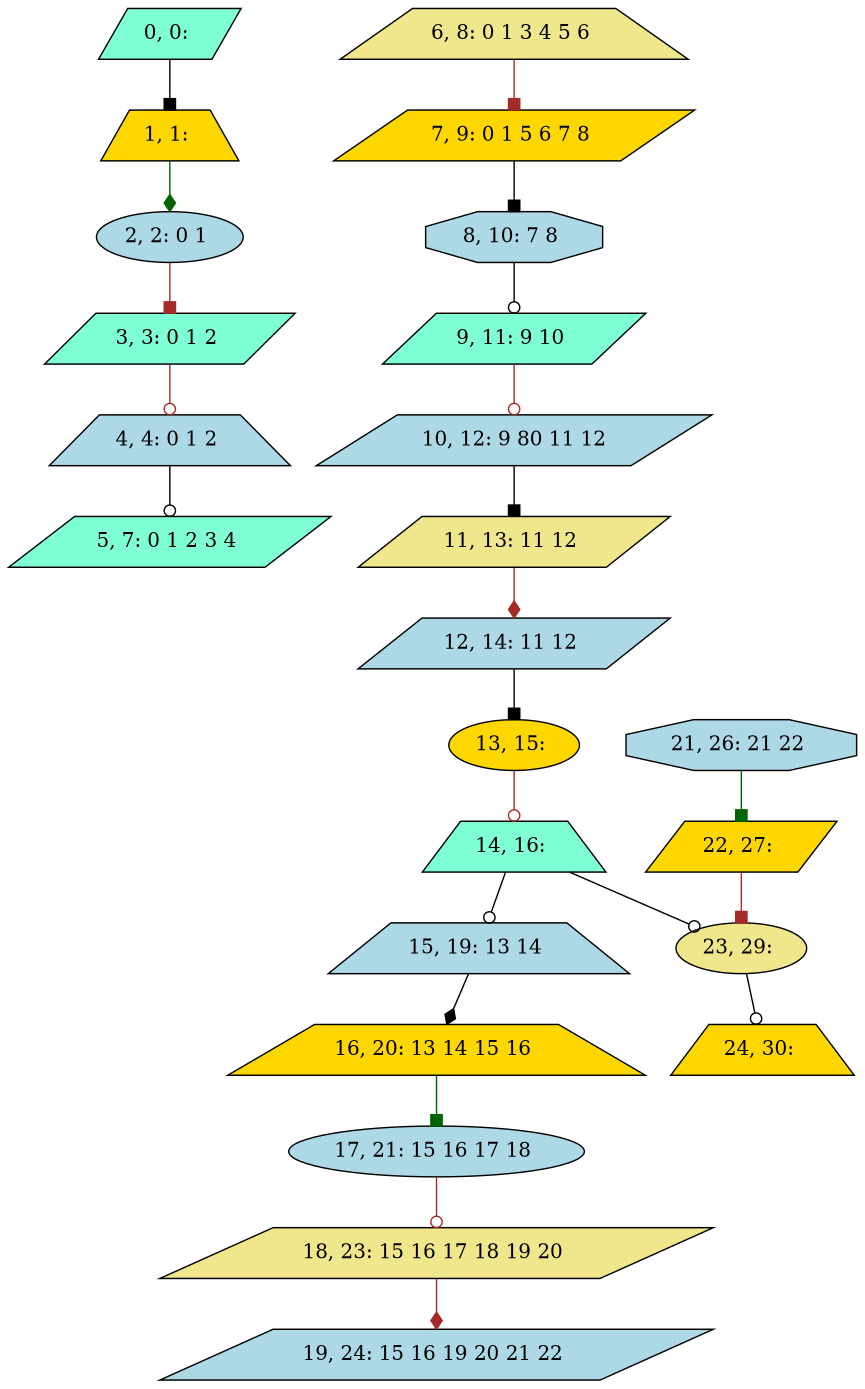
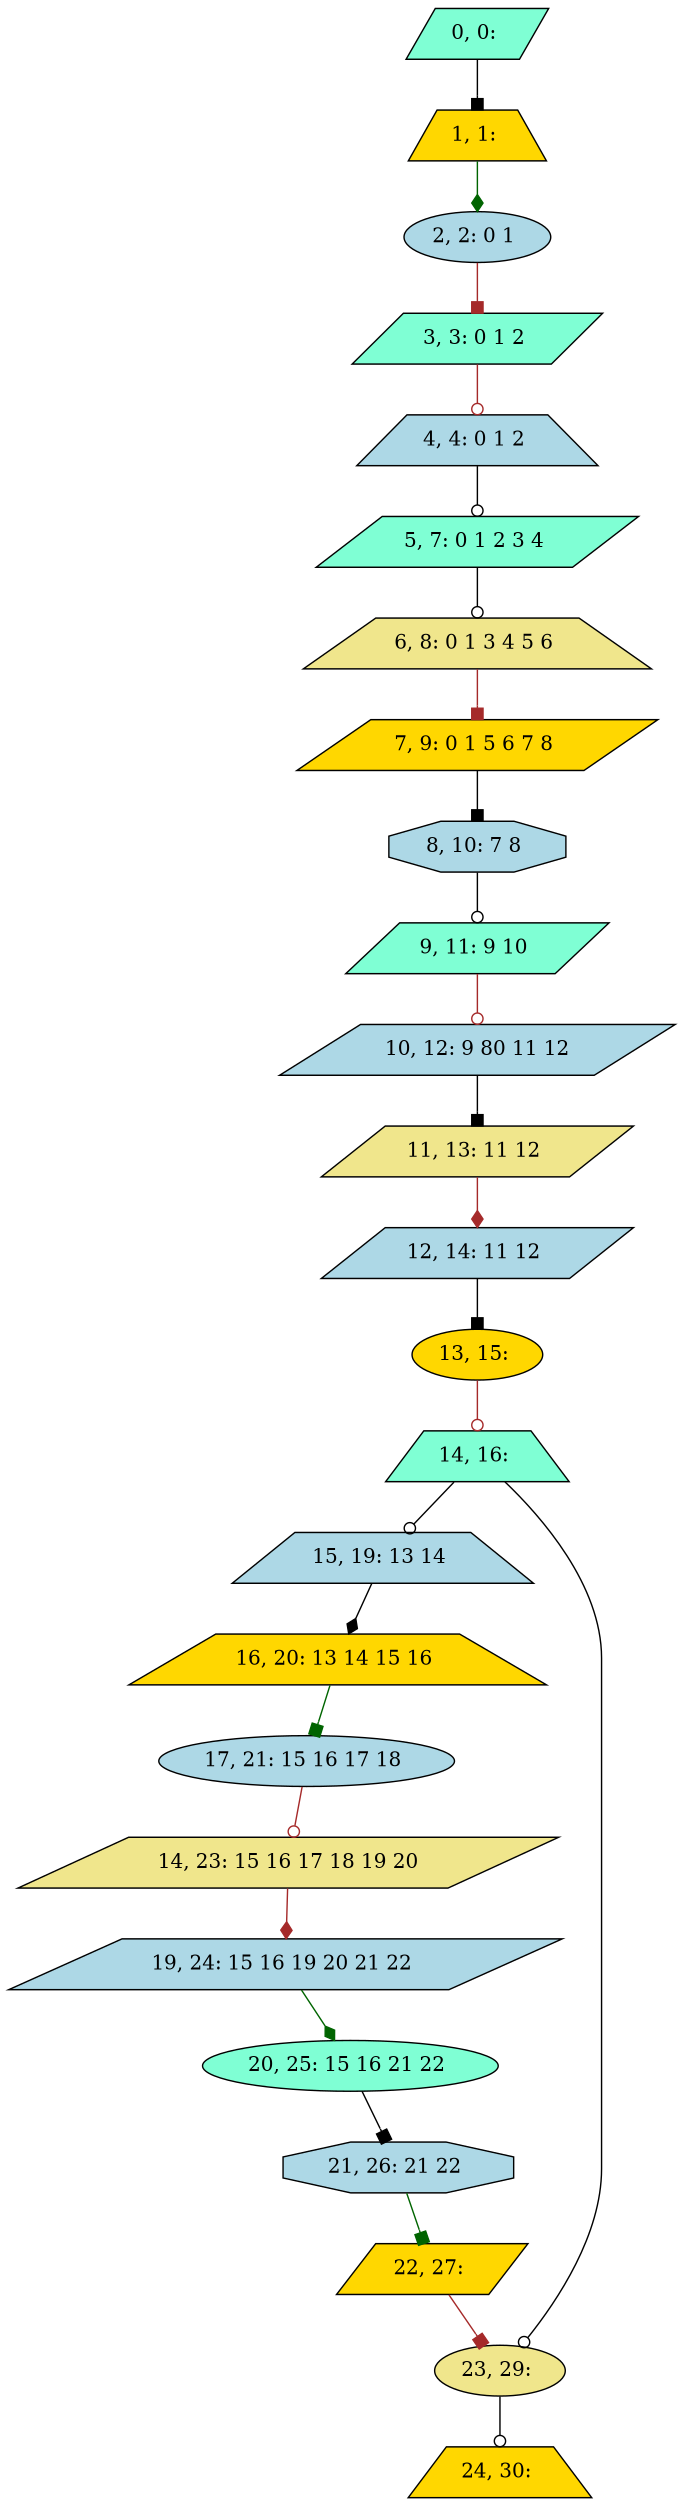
edge "5, 7: 0 1 2 3 4" -> "6, 8: 0 1 3 4 5 6": added
node "18, 23: 15 16 17 18 19 20": label "18, 23: 15 16 17 18 19 20" -> "14, 23: 15 16 17 18 19 20"
node "20, 25: 15 16 21 22": added
